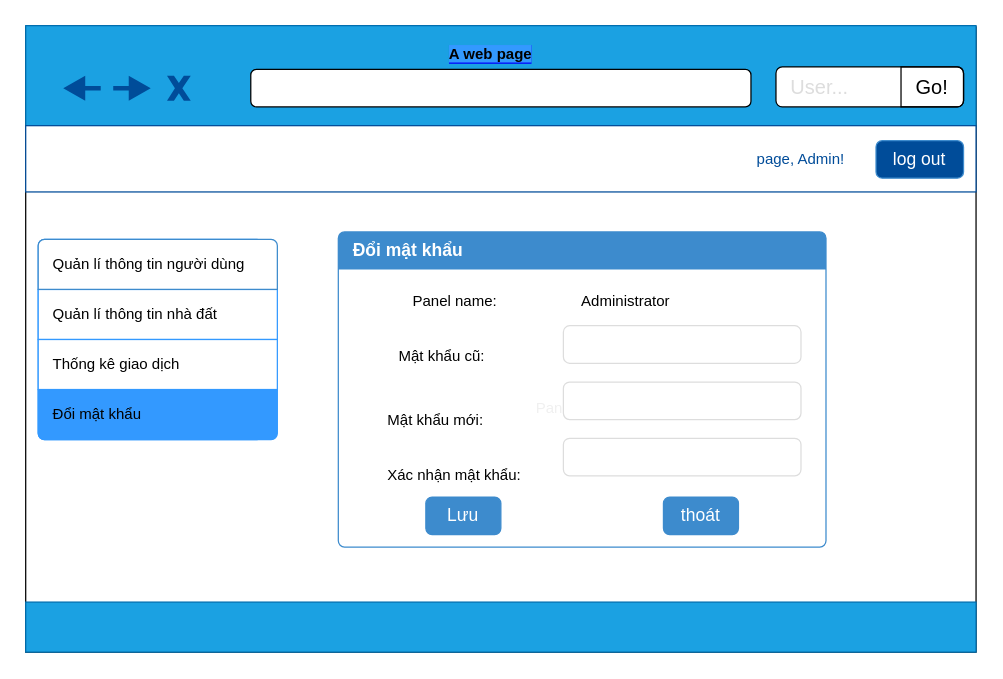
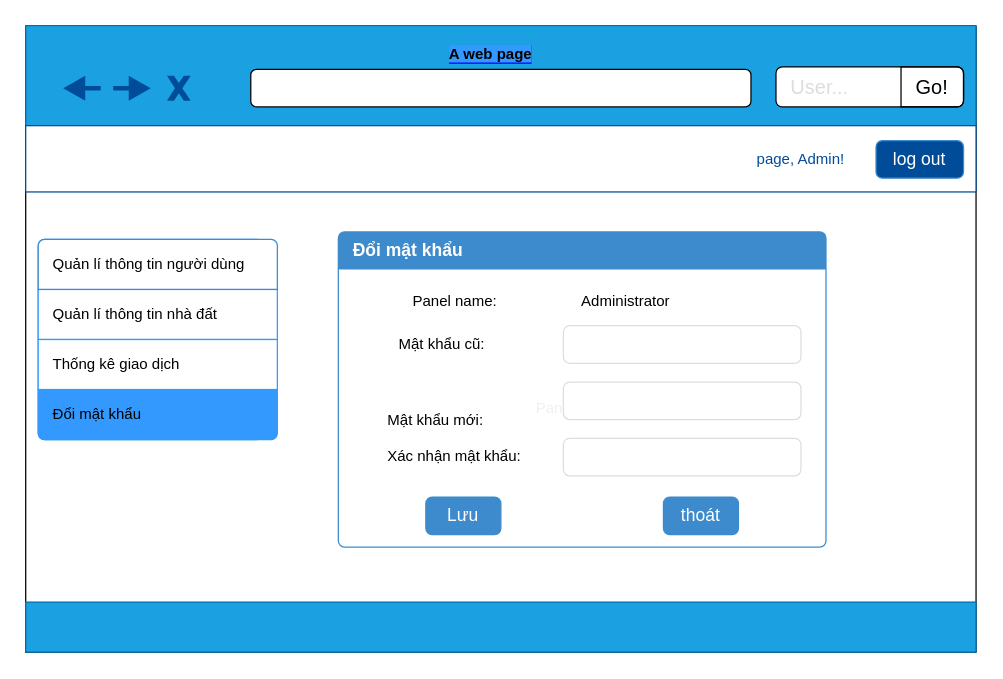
node "Mật khẩu cũ:": moved (442, 357) -> (442, 344)
node "Xác nhận mật khẩu:": moved (454, 476) -> (454, 457)
